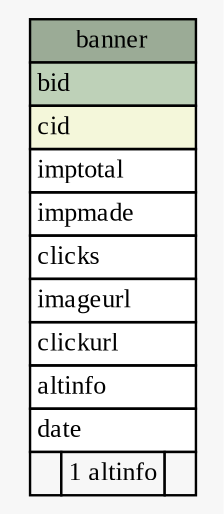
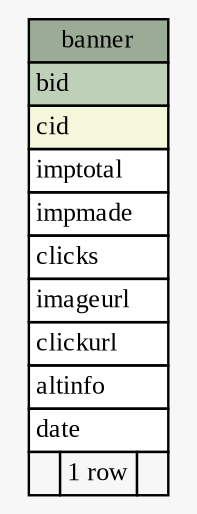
node "banner": text "1 altinfo" -> "1 row"
